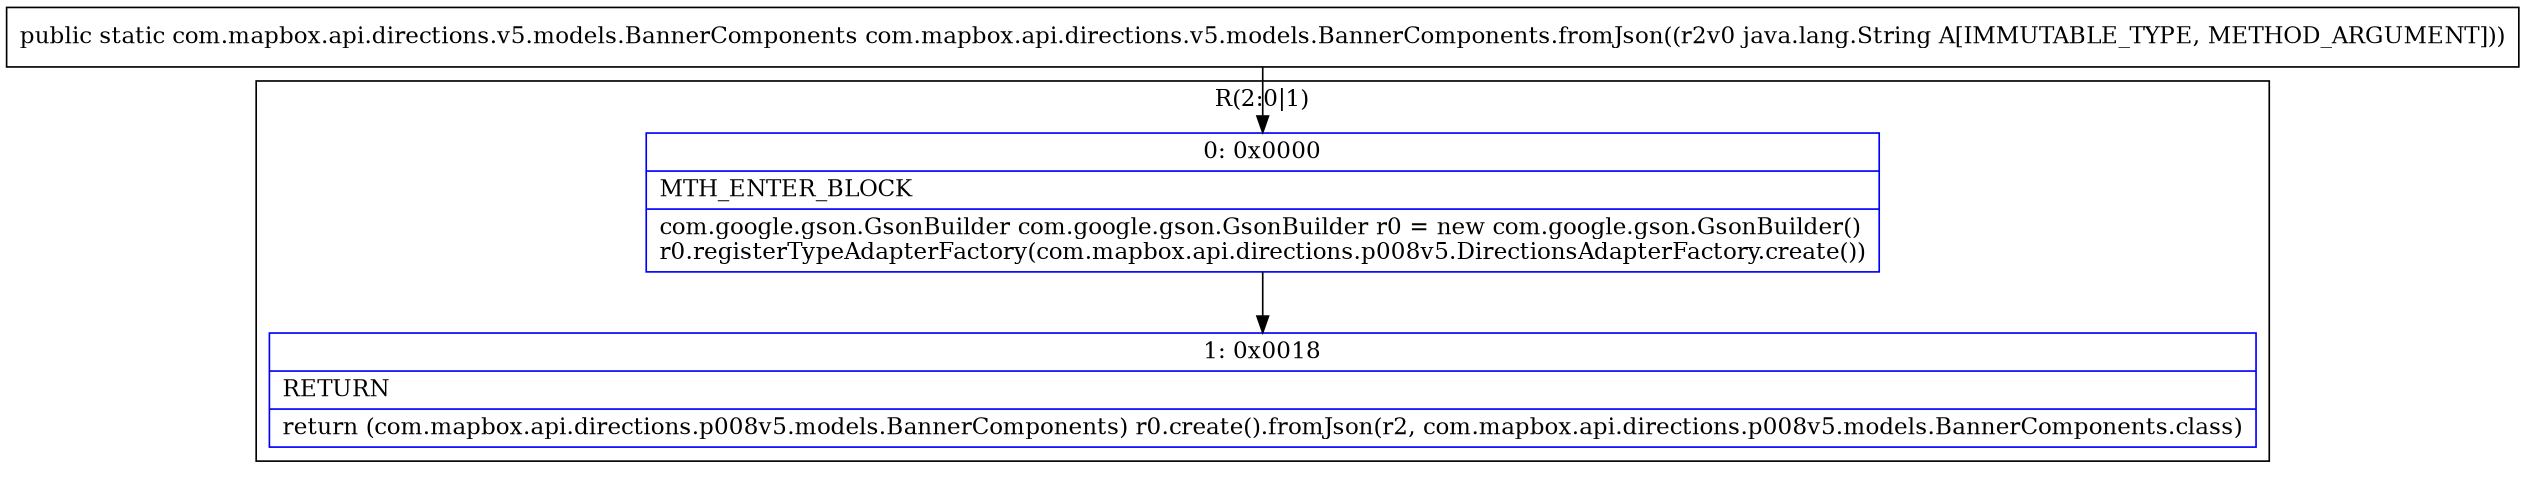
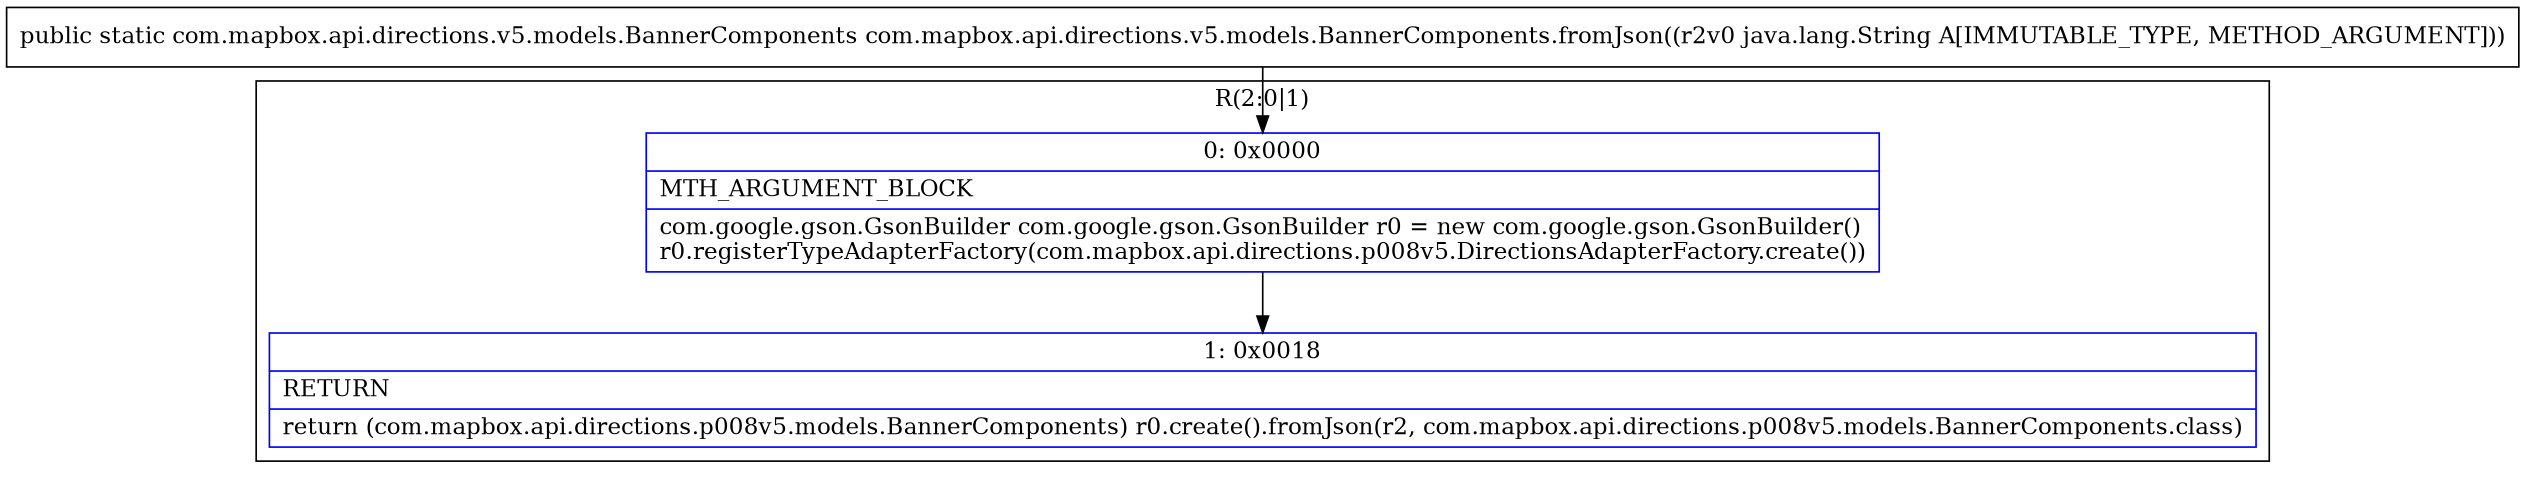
node "0: 0x0000": text "MTH_ENTER_BLOCK" -> "MTH_ARGUMENT_BLOCK"
